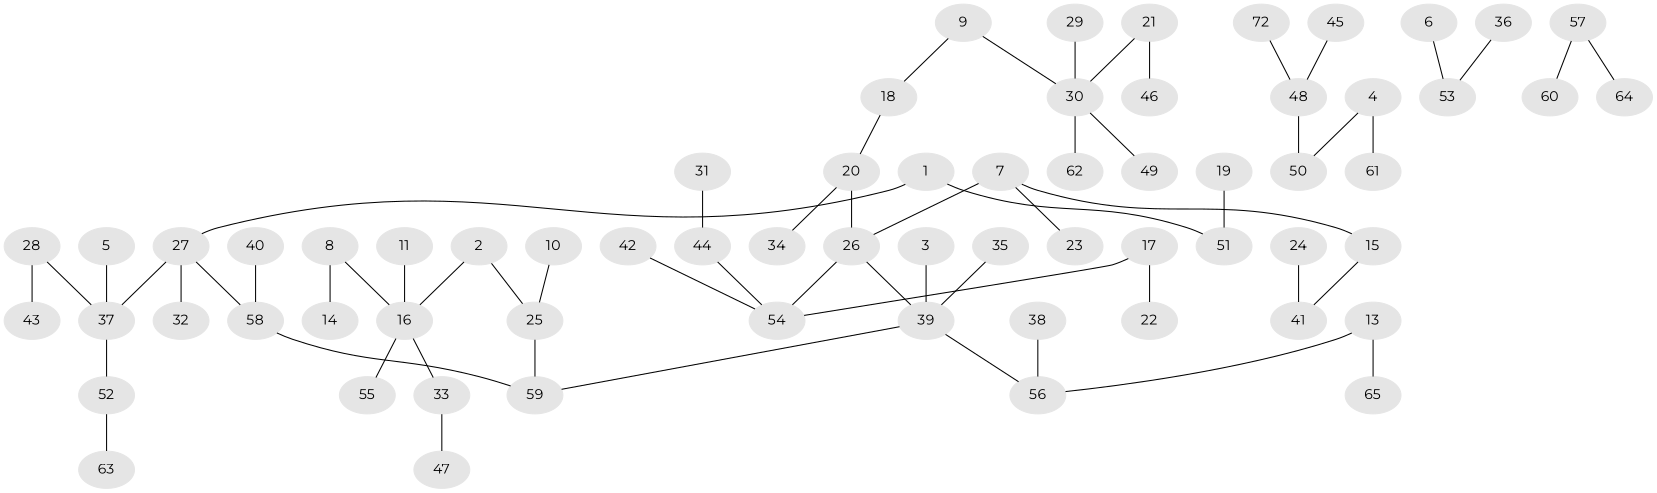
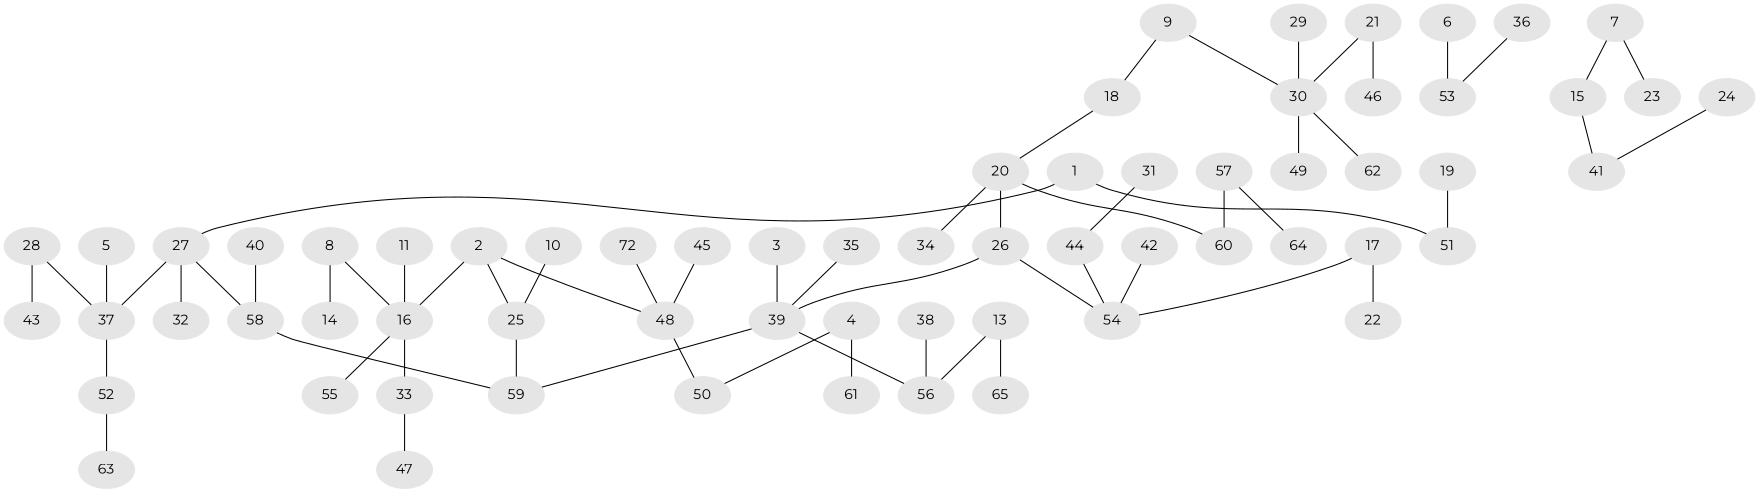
edge "20" -- "60": added
edge "7" -- "26": removed
edge "2" -- "48": added
